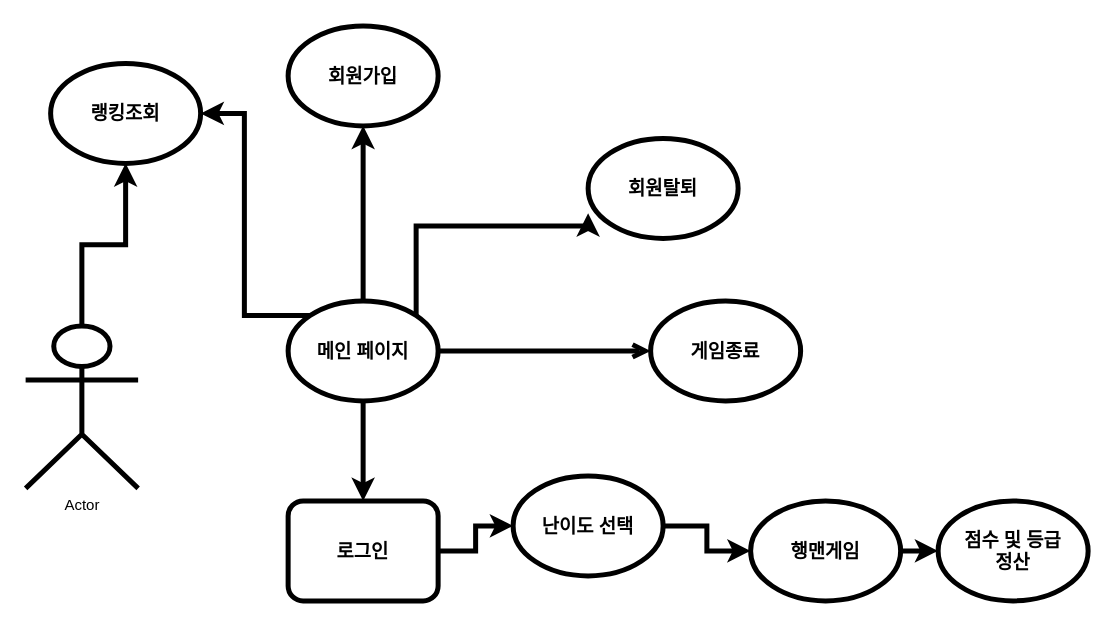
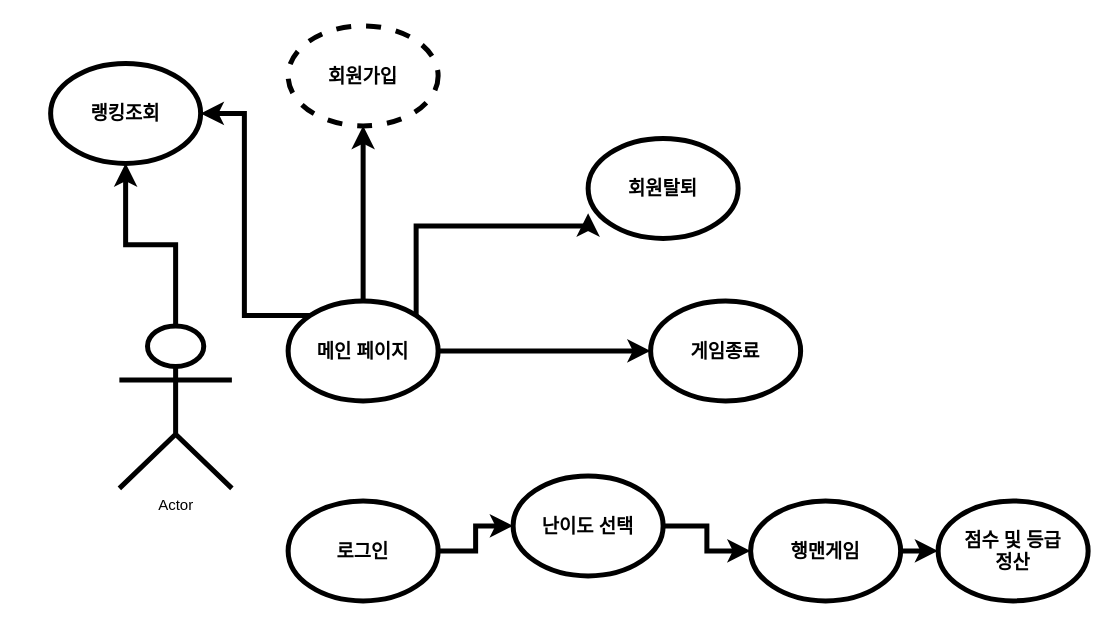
node "회원가입": style solid -> dashed
edge "메인 페이지" -> "게임종료": arrowhead open -> classic
node "Actor": moved (82, 407) -> (176, 407)
edge "메인 페이지" -> "로그인": removed
node "로그인": shape rounded rectangle -> ellipse
